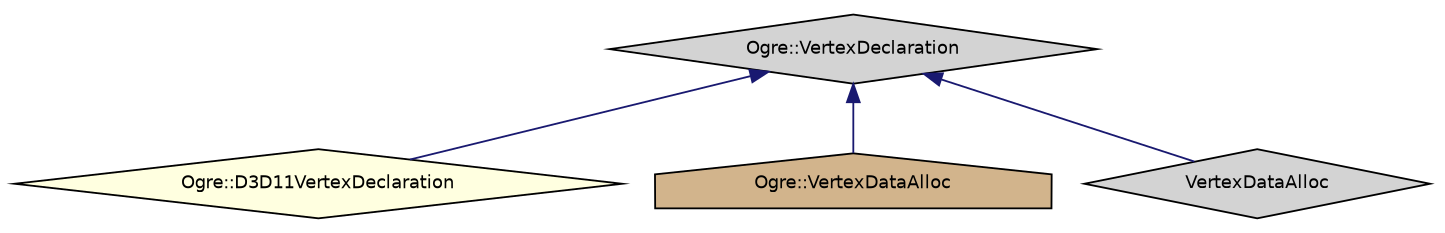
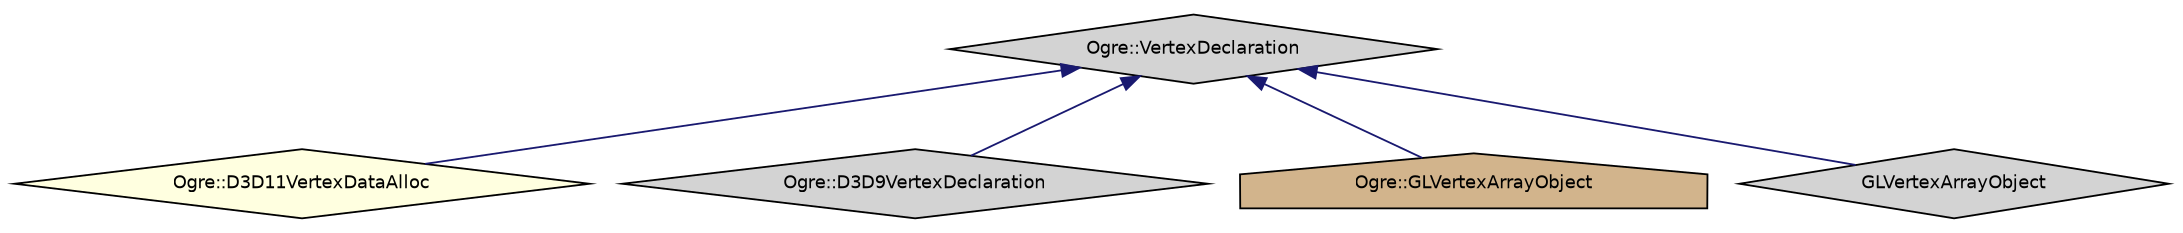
node "Ogre::D3D11VertexDeclaration": label "Ogre::D3D11VertexDeclaration" -> "Ogre::D3D11VertexDataAlloc"
node "Ogre::VertexDataAlloc": label "Ogre::VertexDataAlloc" -> "Ogre::GLVertexArrayObject"
node "Ogre::D3D9VertexDeclaration": added
node "VertexDataAlloc": label "VertexDataAlloc" -> "GLVertexArrayObject"
